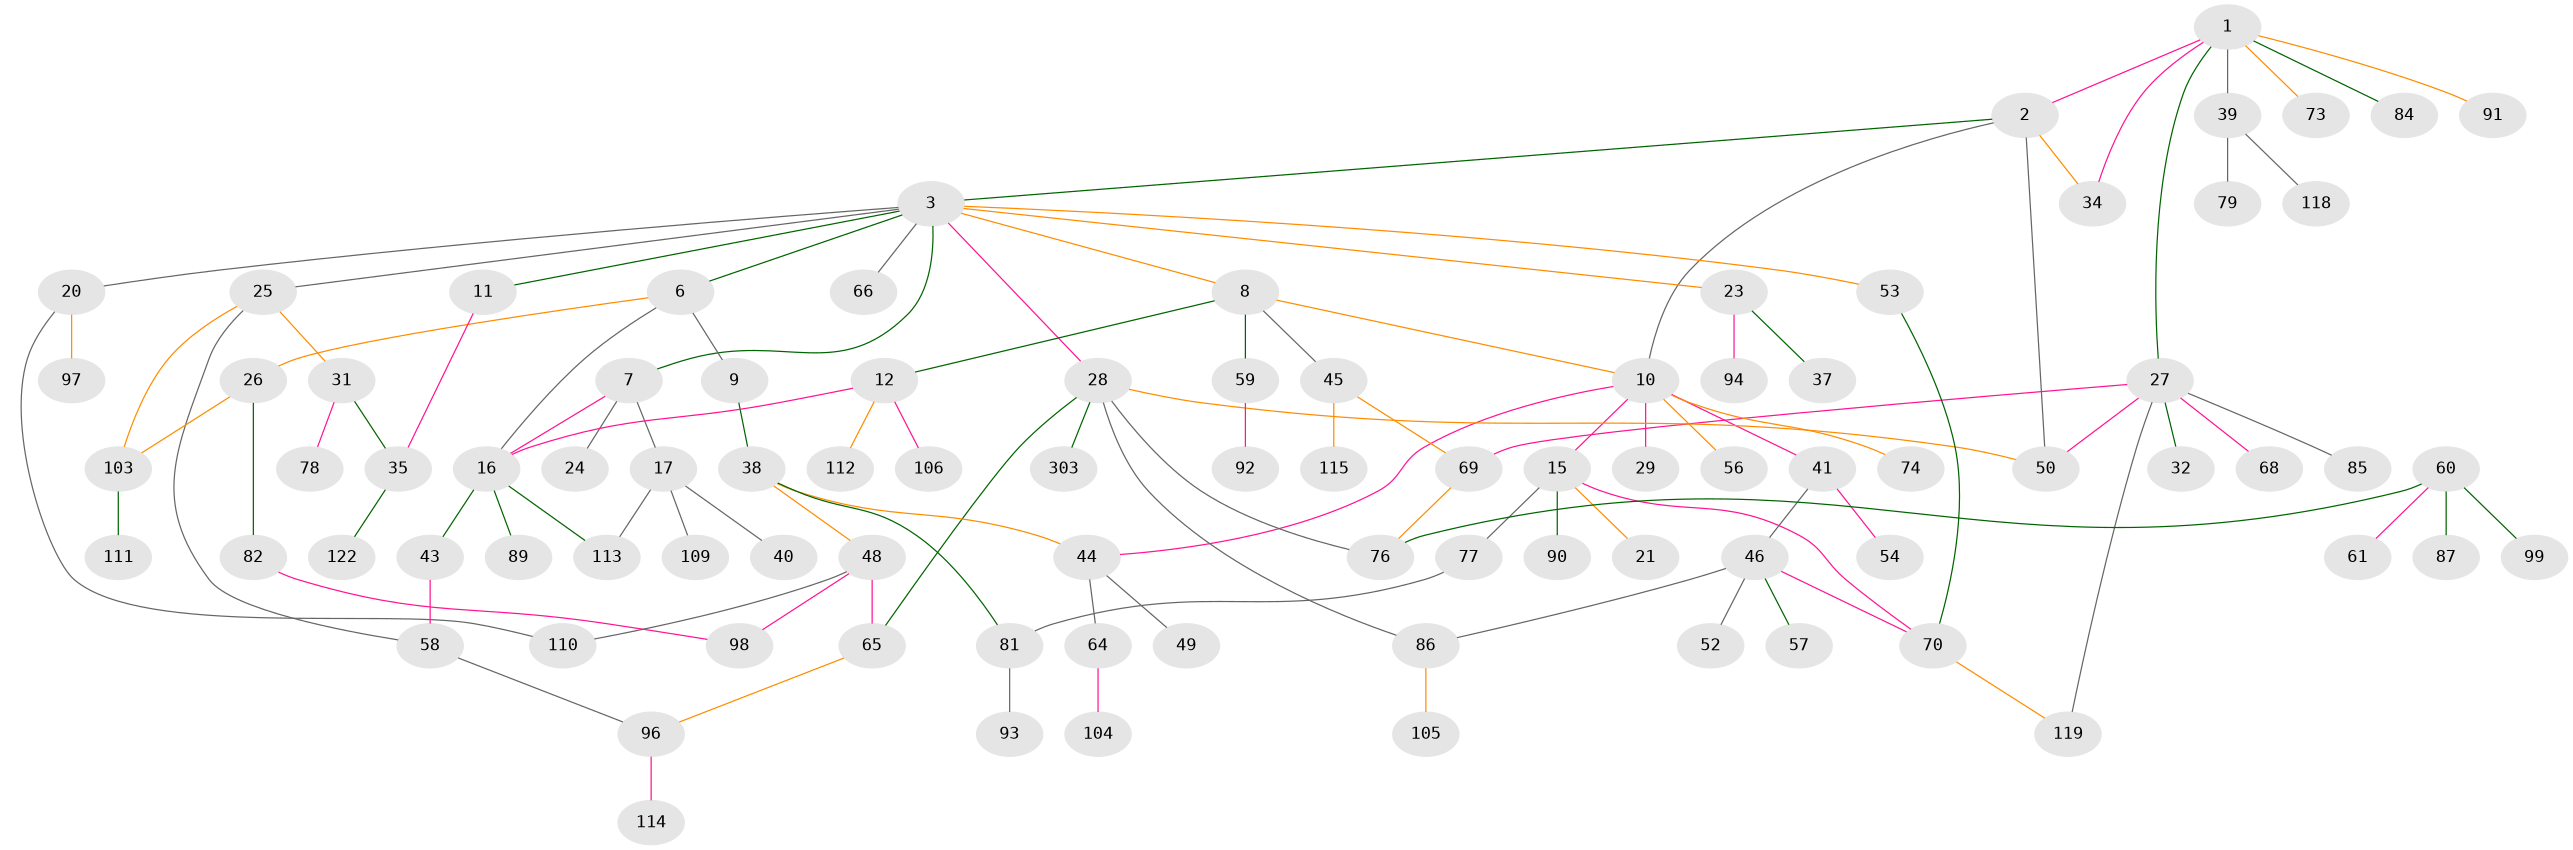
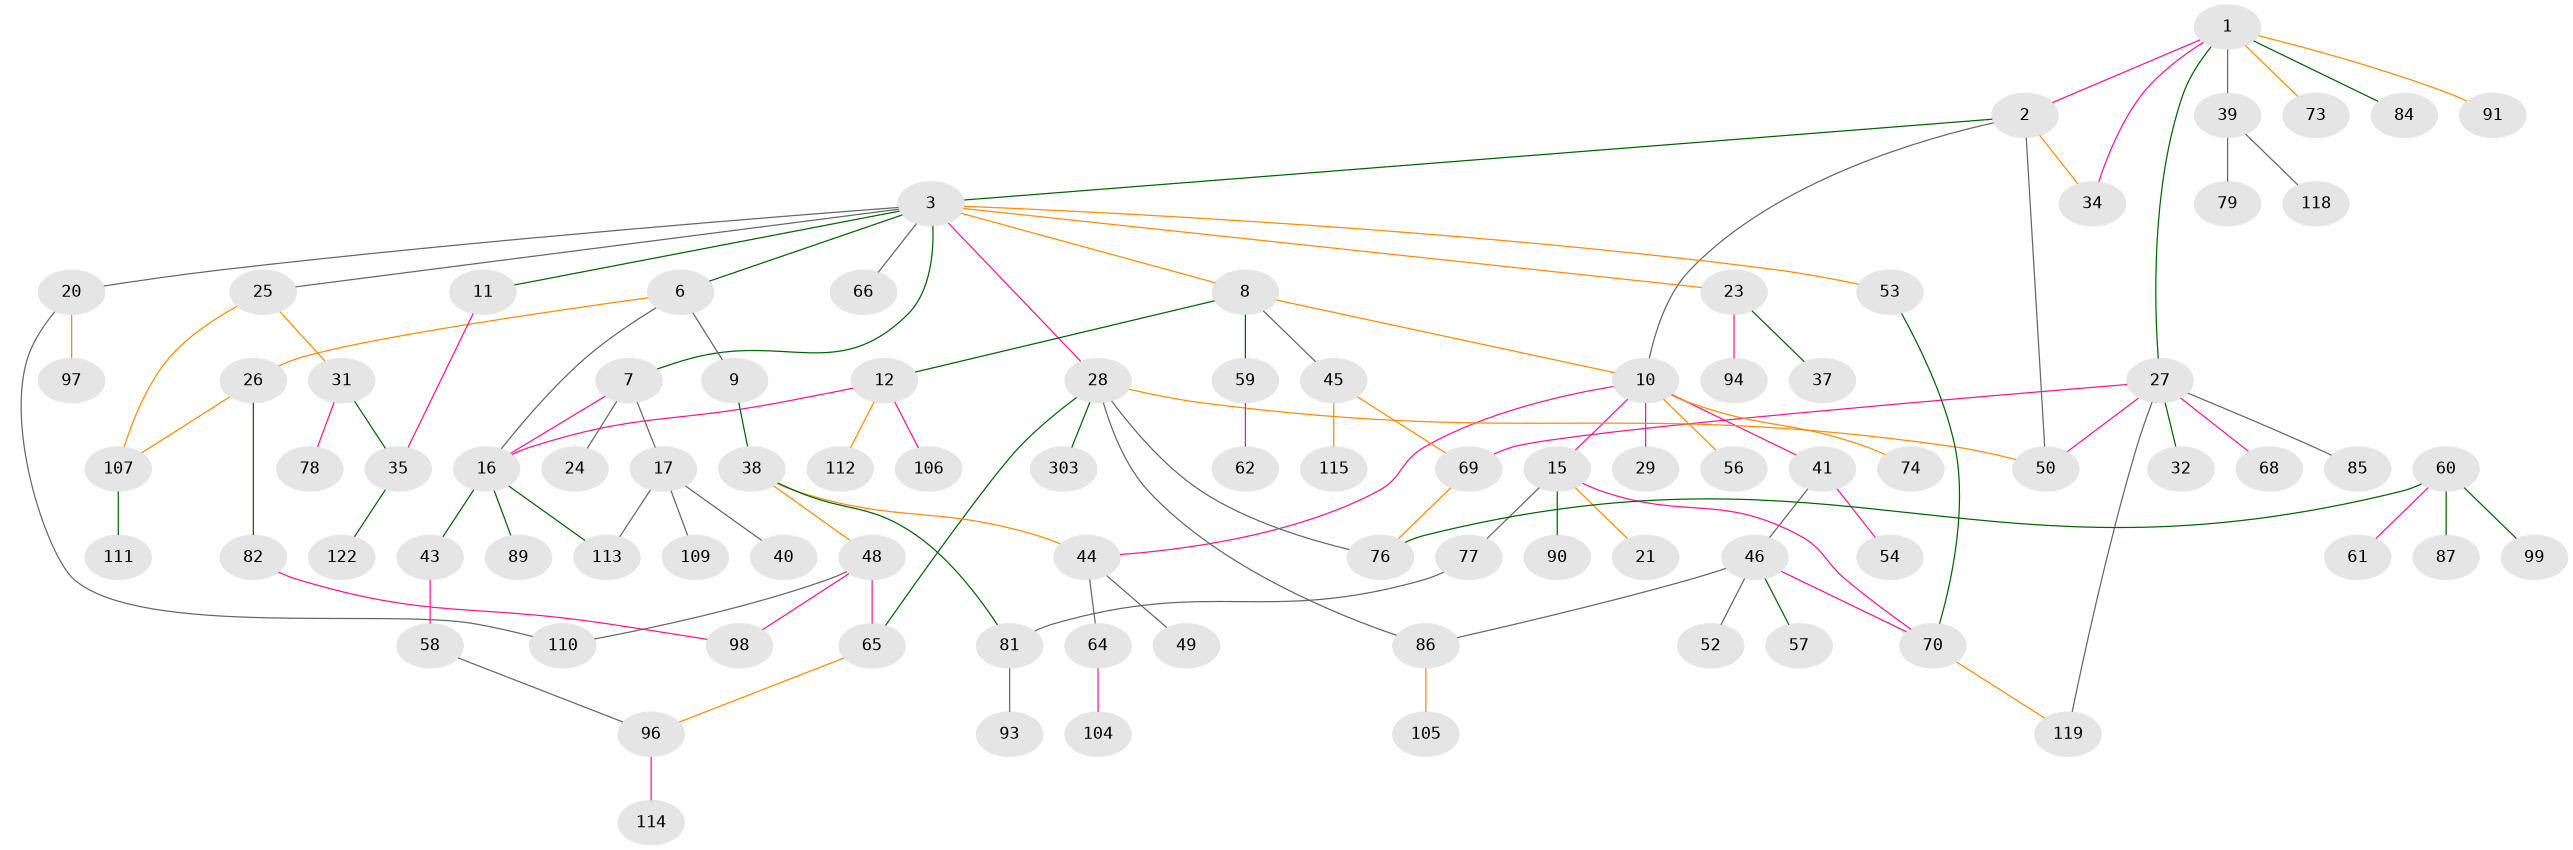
node "103": label "103" -> "107"
node "92": label "92" -> "62"
edge "25" -- "58": removed
